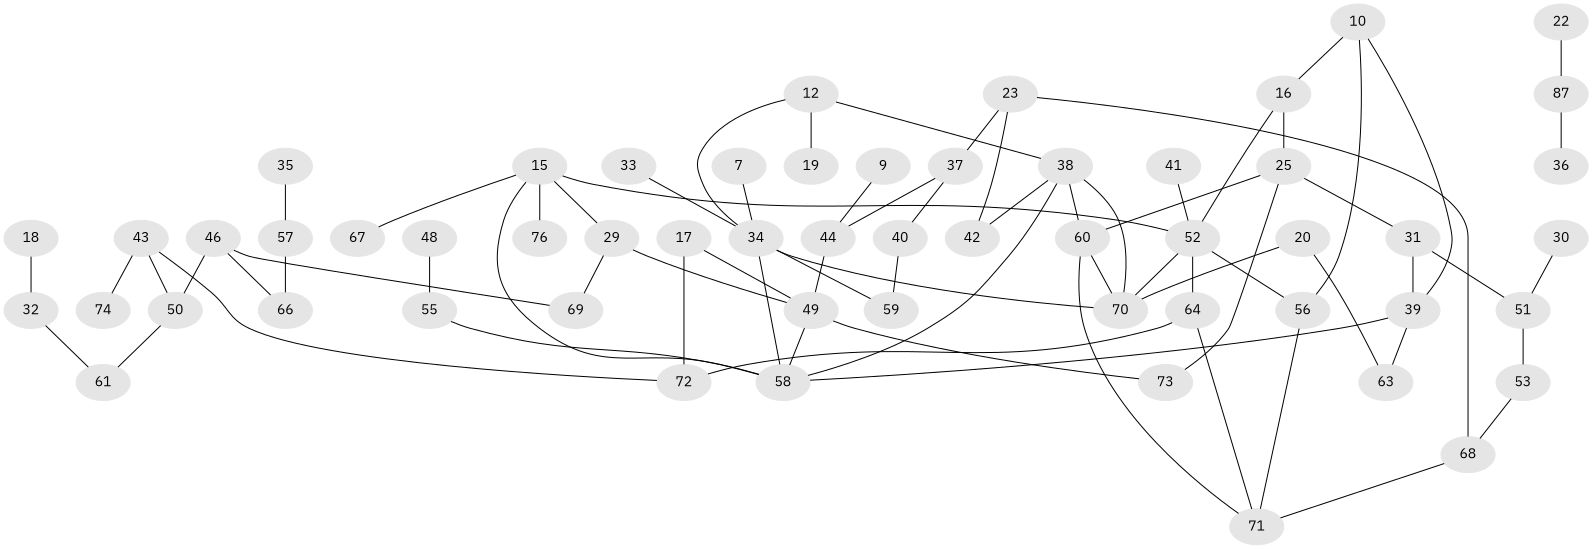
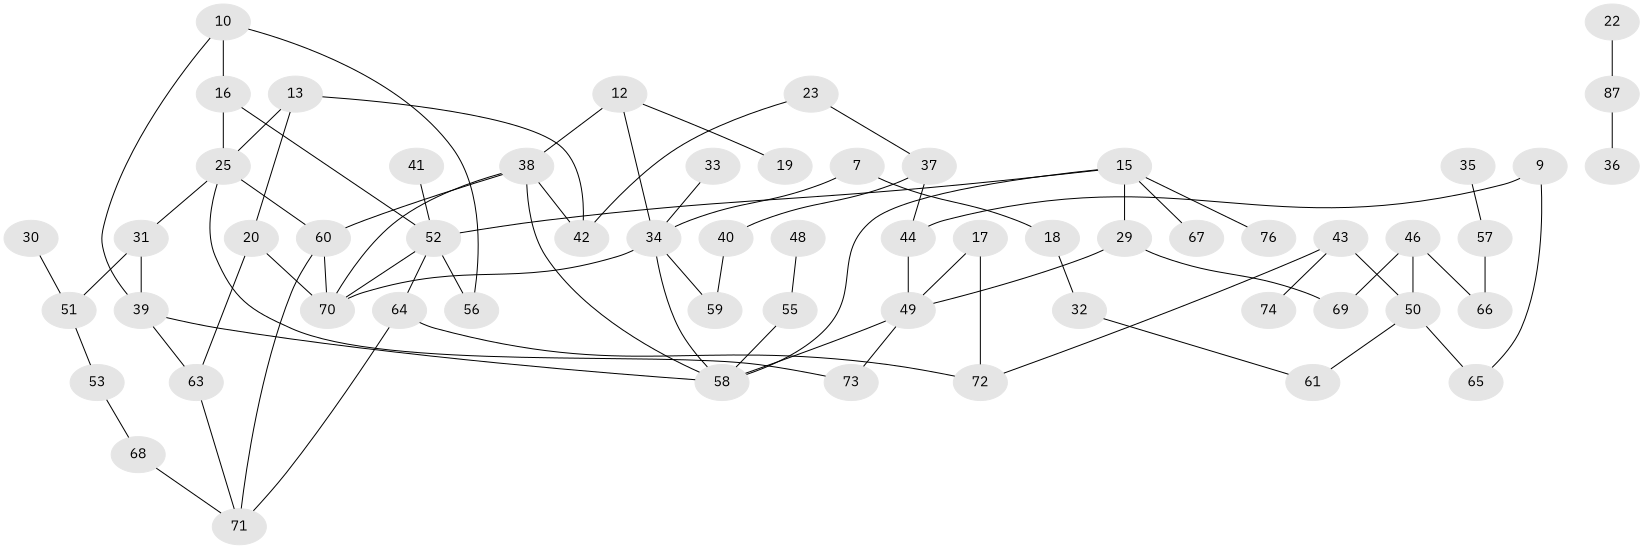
node "13": added
edge "23" -- "68": removed
edge "7" -- "18": added
node "65": added
edge "56" -- "71": now "63" -- "71"
